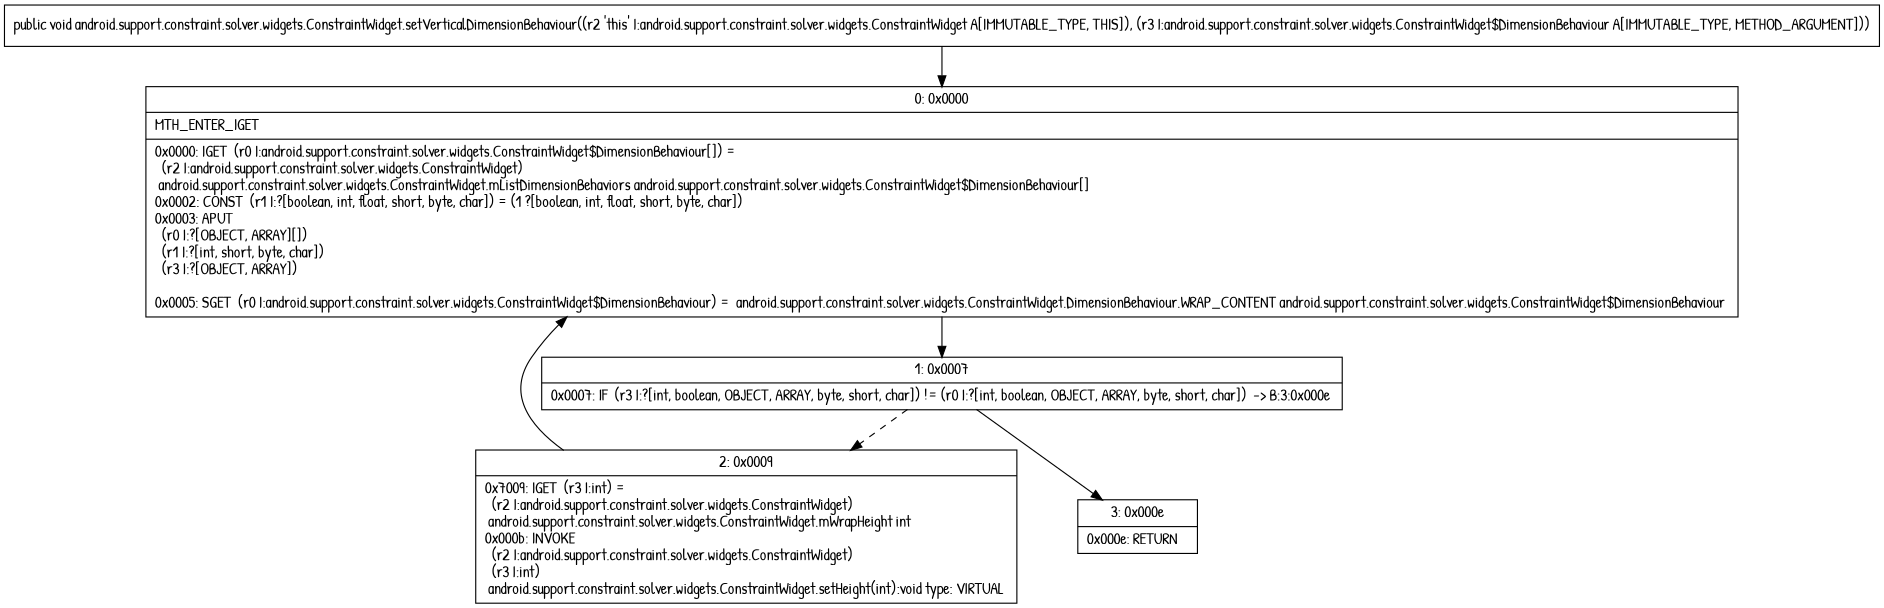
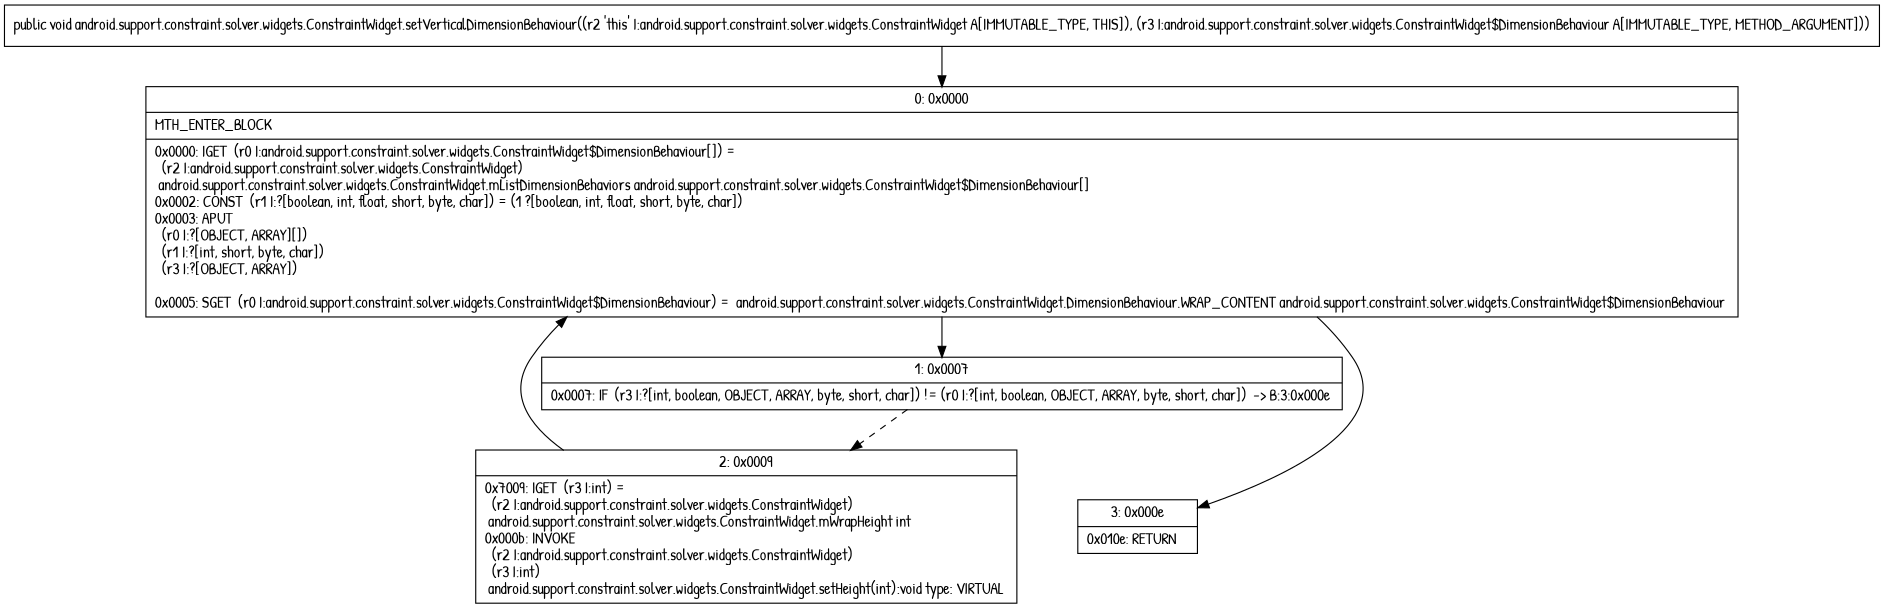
node "0: 0x0000": text "MTH_ENTER_IGET" -> "MTH_ENTER_BLOCK"
edge "1: 0x0007" -> "3: 0x000e": now "0: 0x0000" -> "3: 0x000e"
node "3: 0x000e": text "0x000e: RETURN" -> "0x010e: RETURN"
